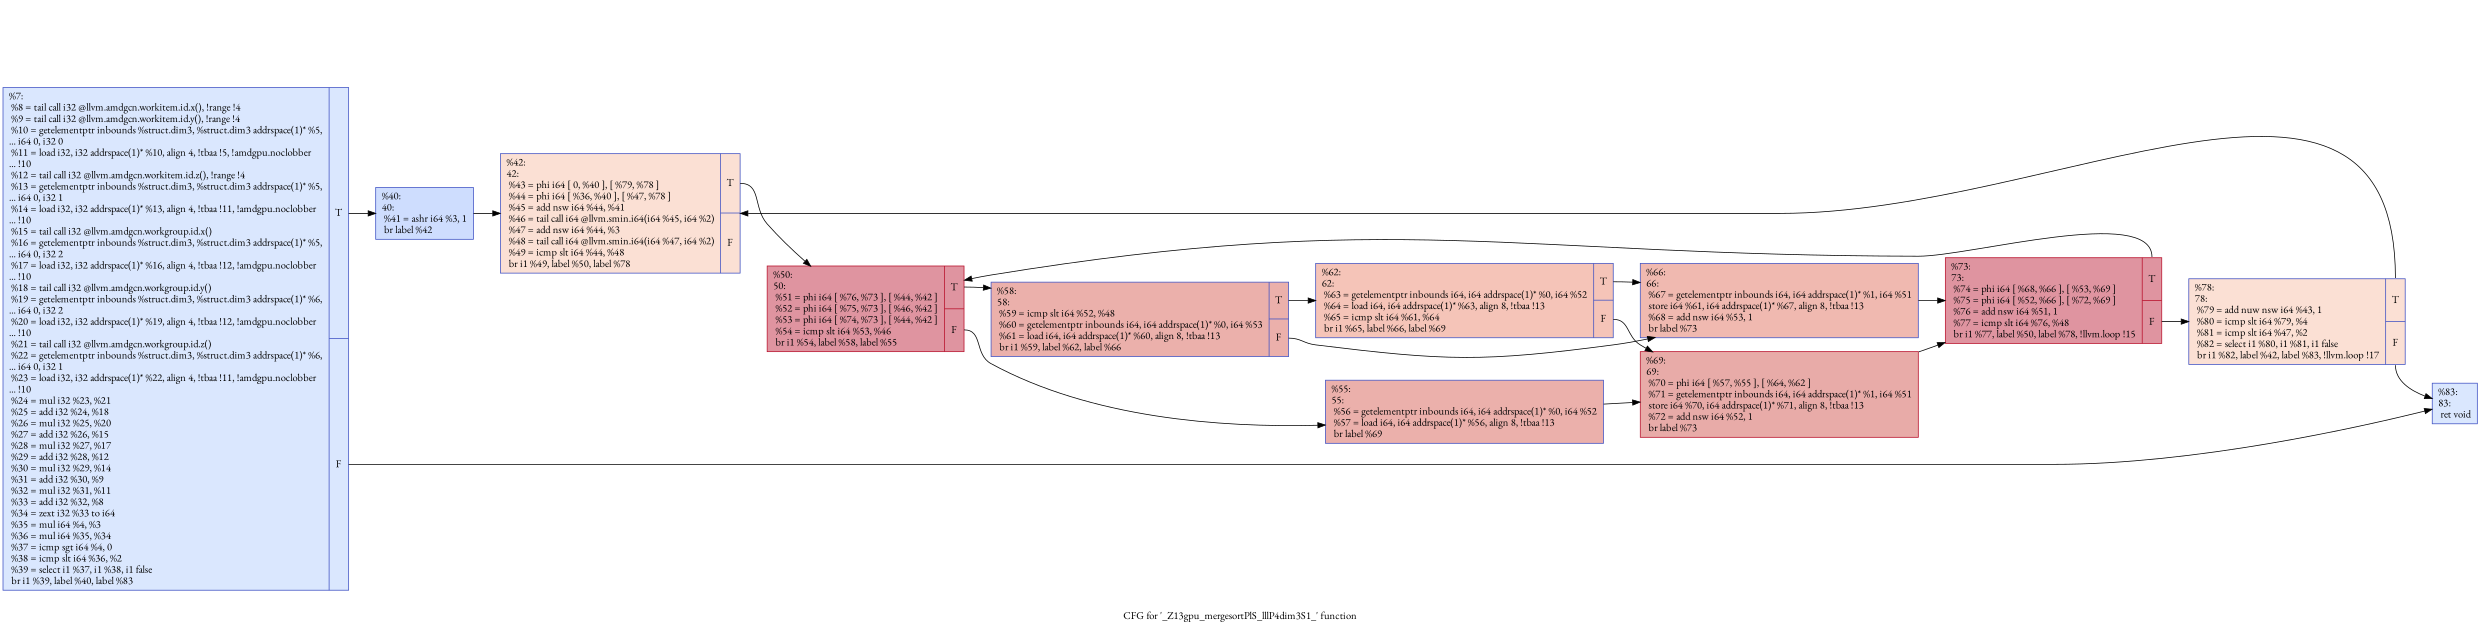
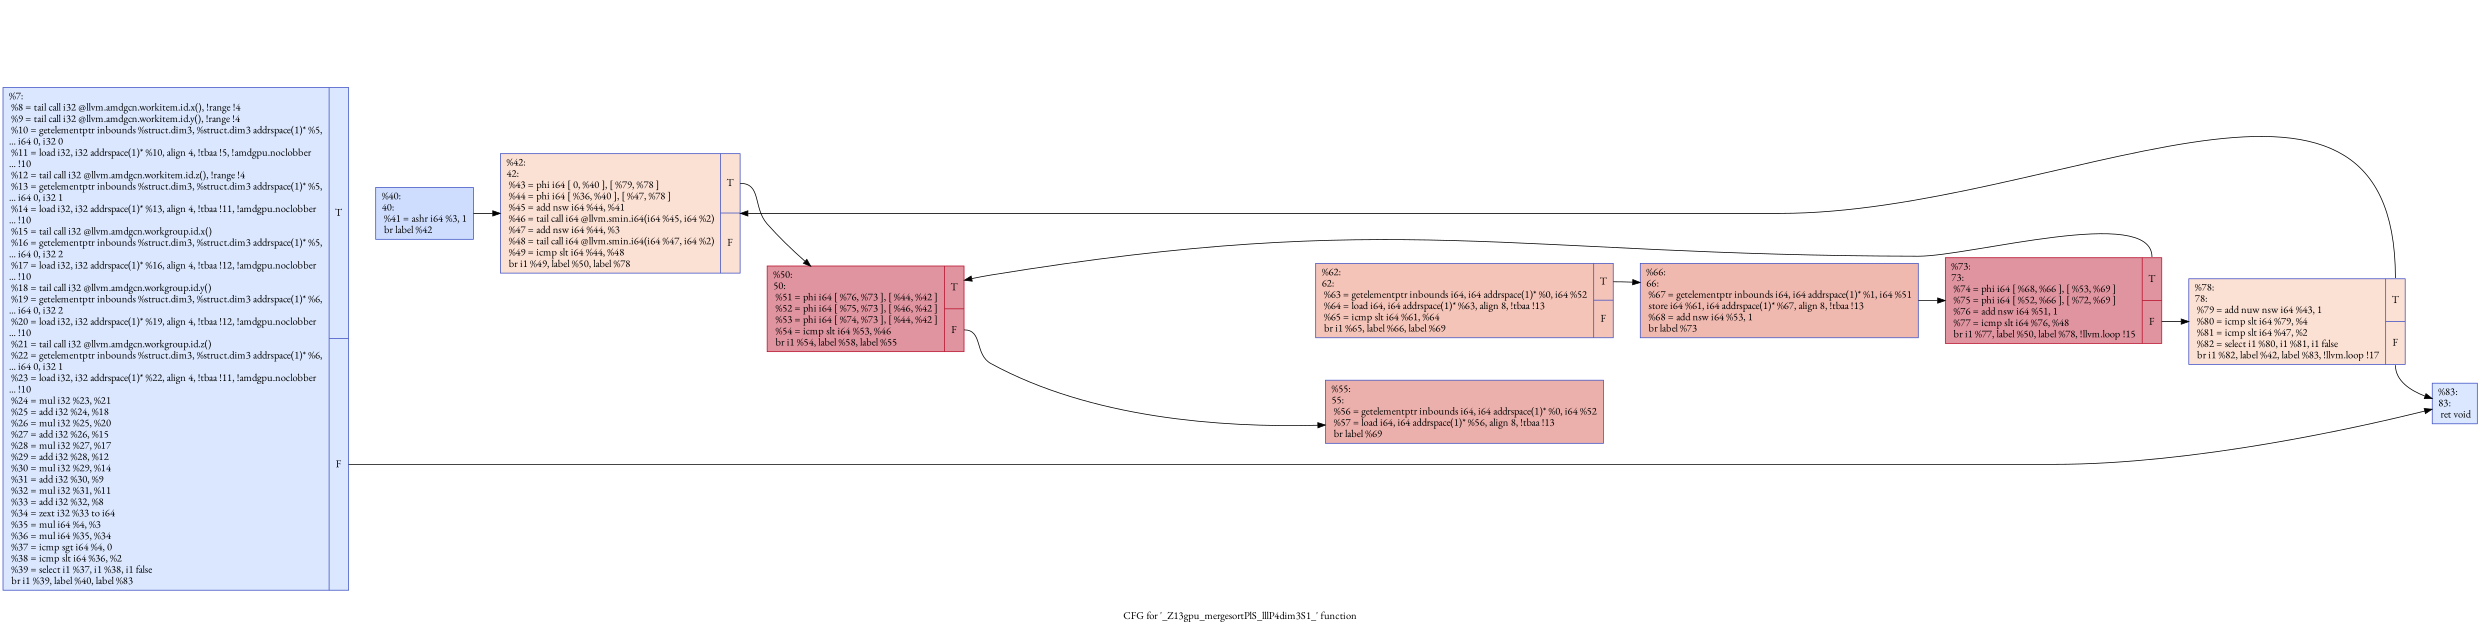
edge "%7:" -> "%40:": removed
node "%58:": removed
node "%69:": removed
